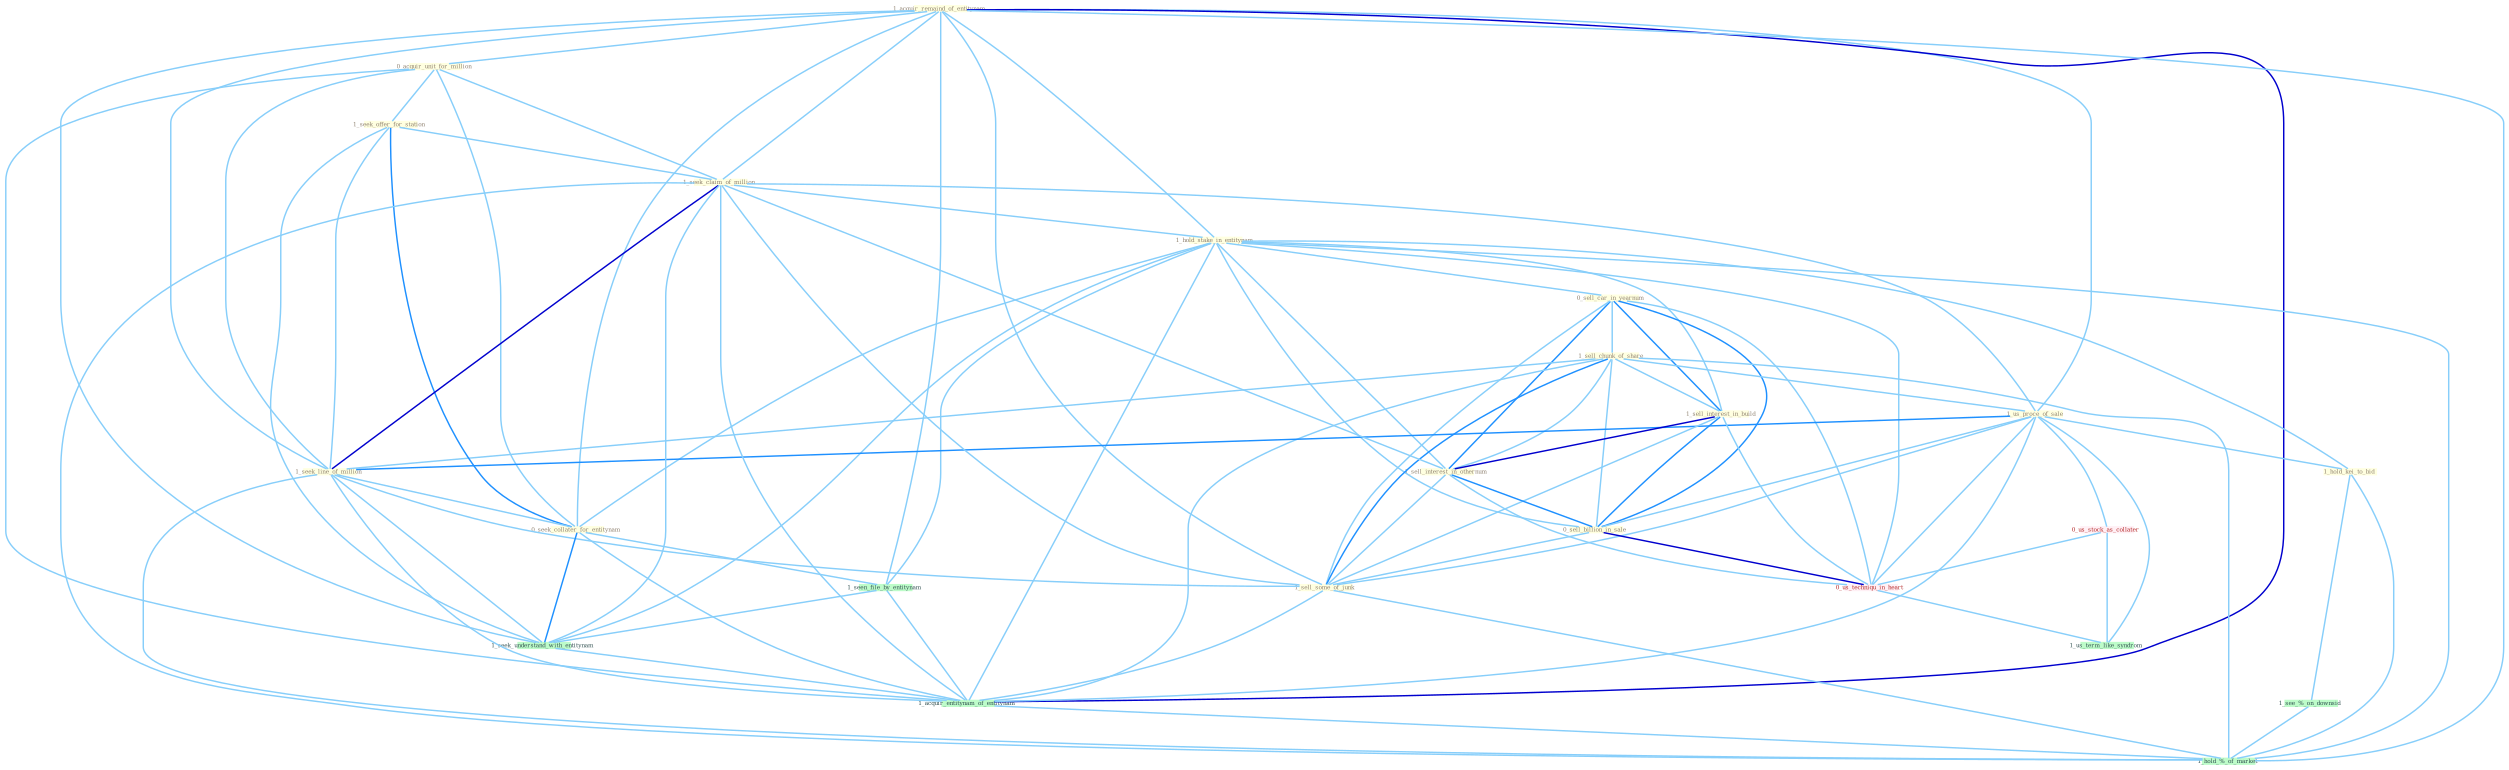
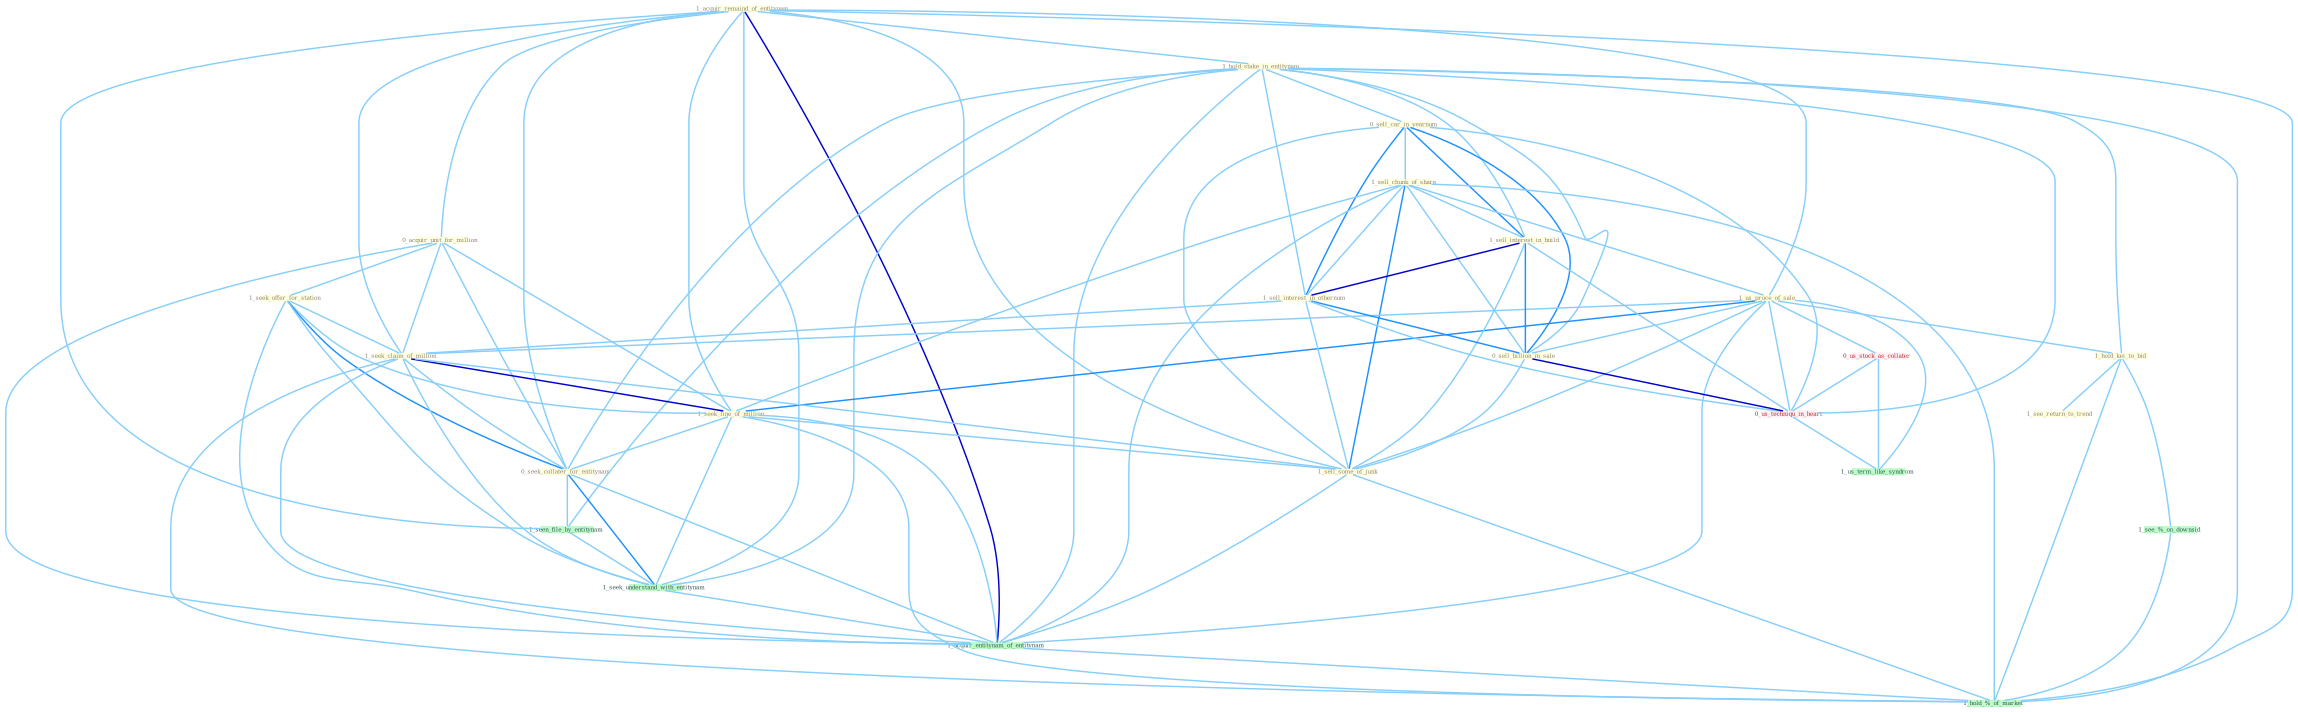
edge "1_seek_claim_of_million" -- "1_hold_stake_in_entitynam": now "1_seek_claim_of_million" -- "0_seek_collater_for_entitynam"
node "1_see_return_to_trend": added
edge "1_seen_file_by_entitynam" -- "1_acquir_entitynam_of_entitynam": now "1_seek_offer_for_station" -- "1_acquir_entitynam_of_entitynam"
